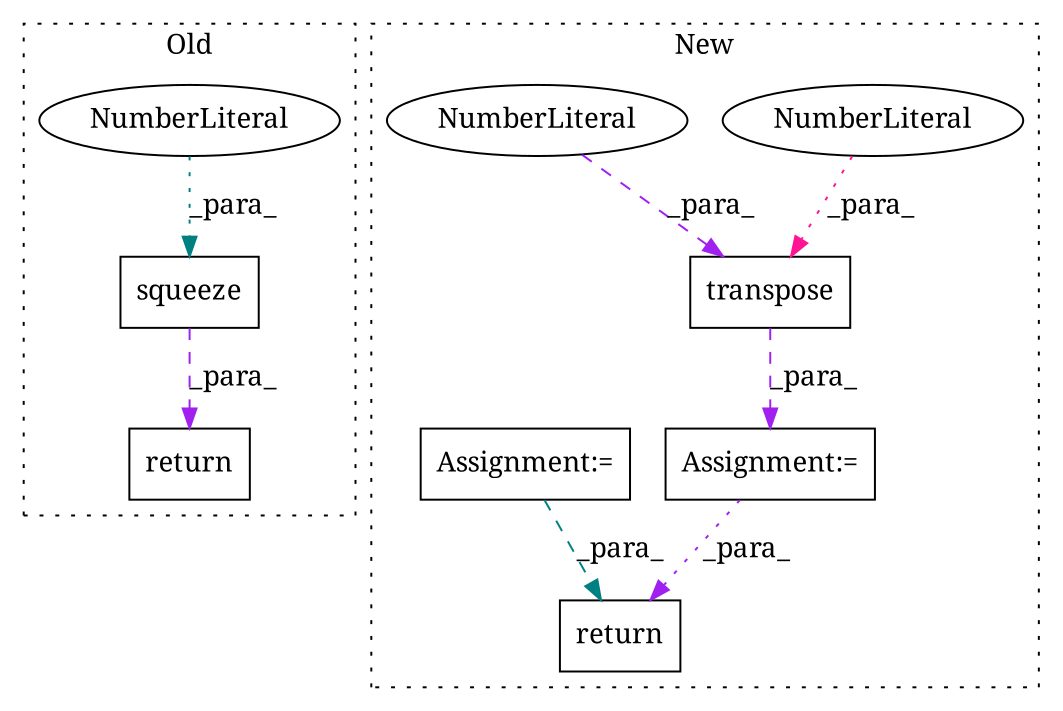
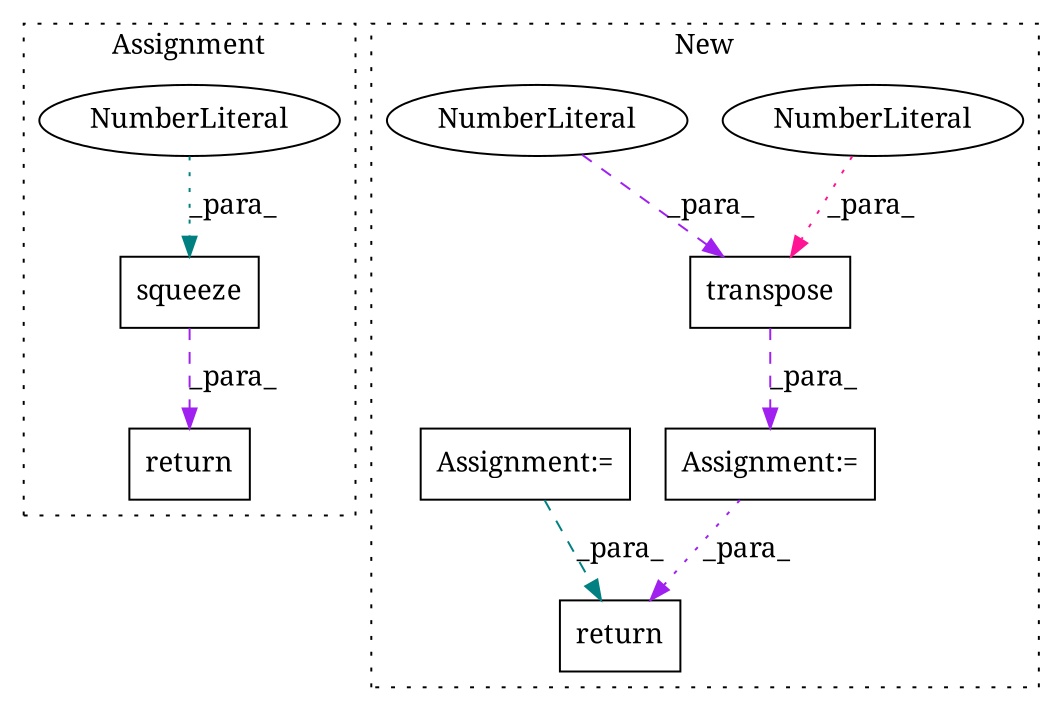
cluster "Old": label "Old" -> "Assignment"
